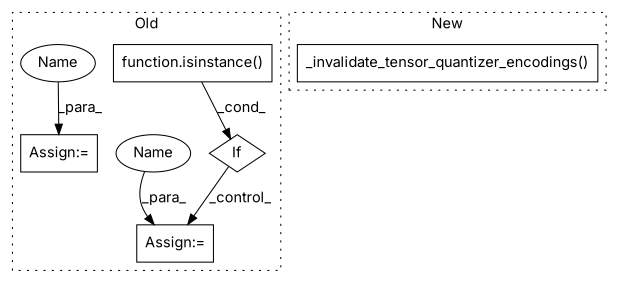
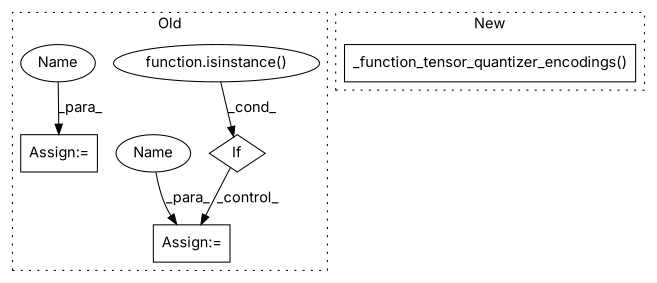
node "function.isinstance()": shape box -> ellipse
node "_invalidate_tensor_quantizer_encodings()": label "_invalidate_tensor_quantizer_encodings()" -> "_function_tensor_quantizer_encodings()"
